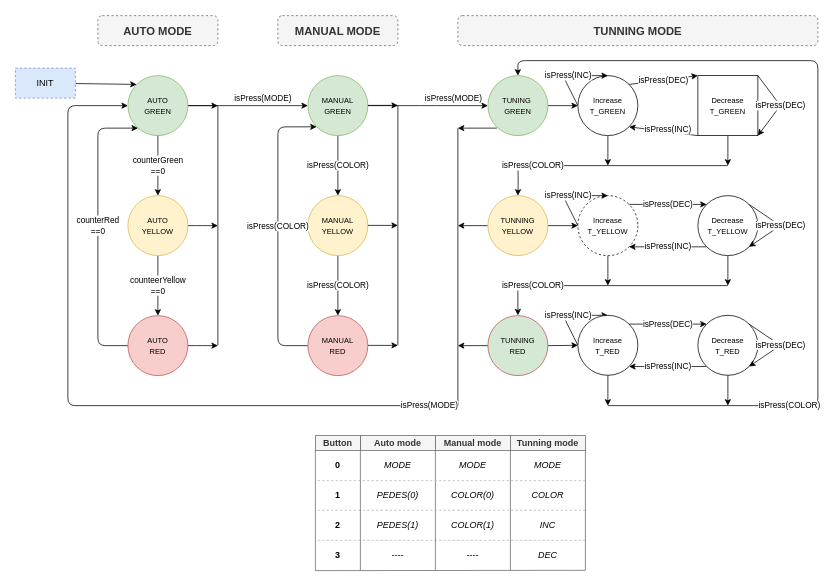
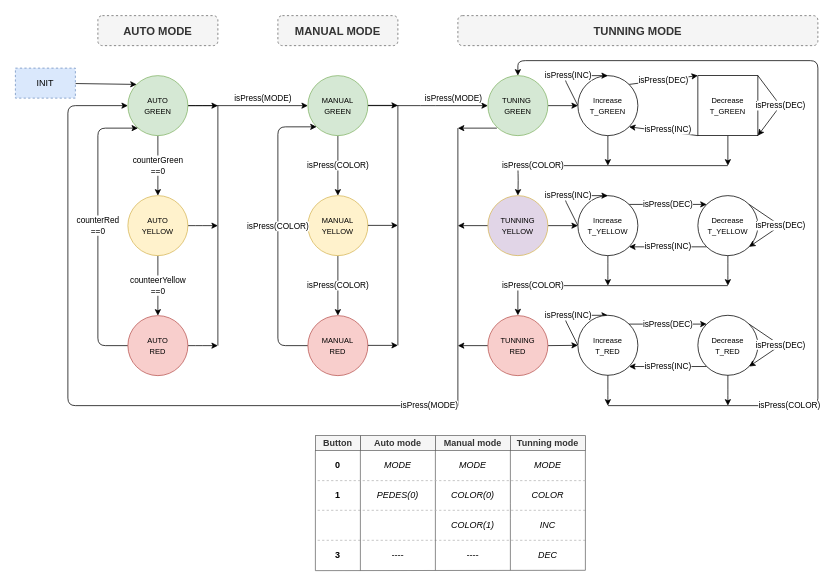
node "TUNNING YELLOW": fillcolor #fff2cc -> #e1d5e7
node "Increase T_YELLOW": style dashed -> solid
node "TUNNING RED": fillcolor #d5e8d4 -> #f8cecc
node "2": removed
node "PEDES(1)": removed
